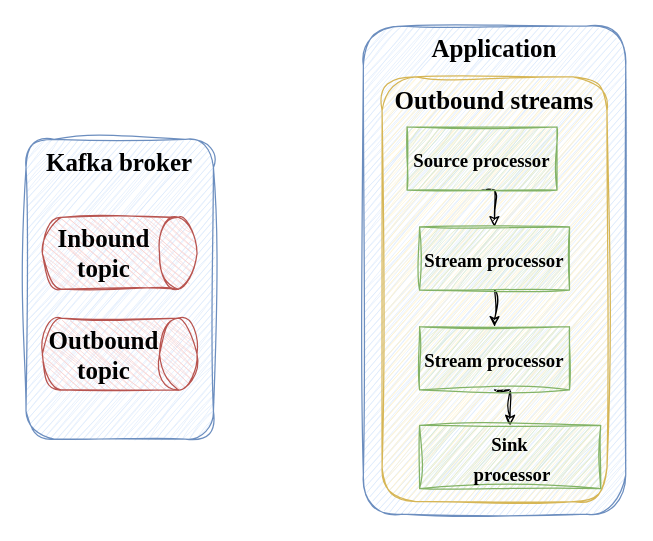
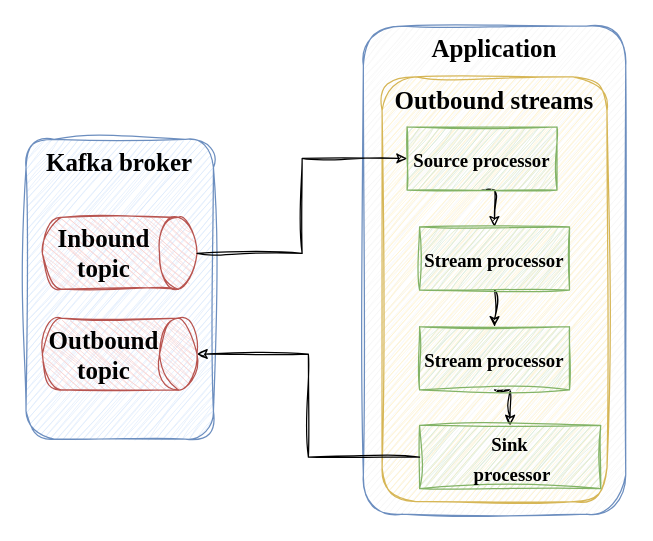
node "Application": fillcolor #dae8fc -> #f5f5f5
edge "Inbound topic" -> "Source processor": added
edge "Sink processor" -> "Outbound topic": added
